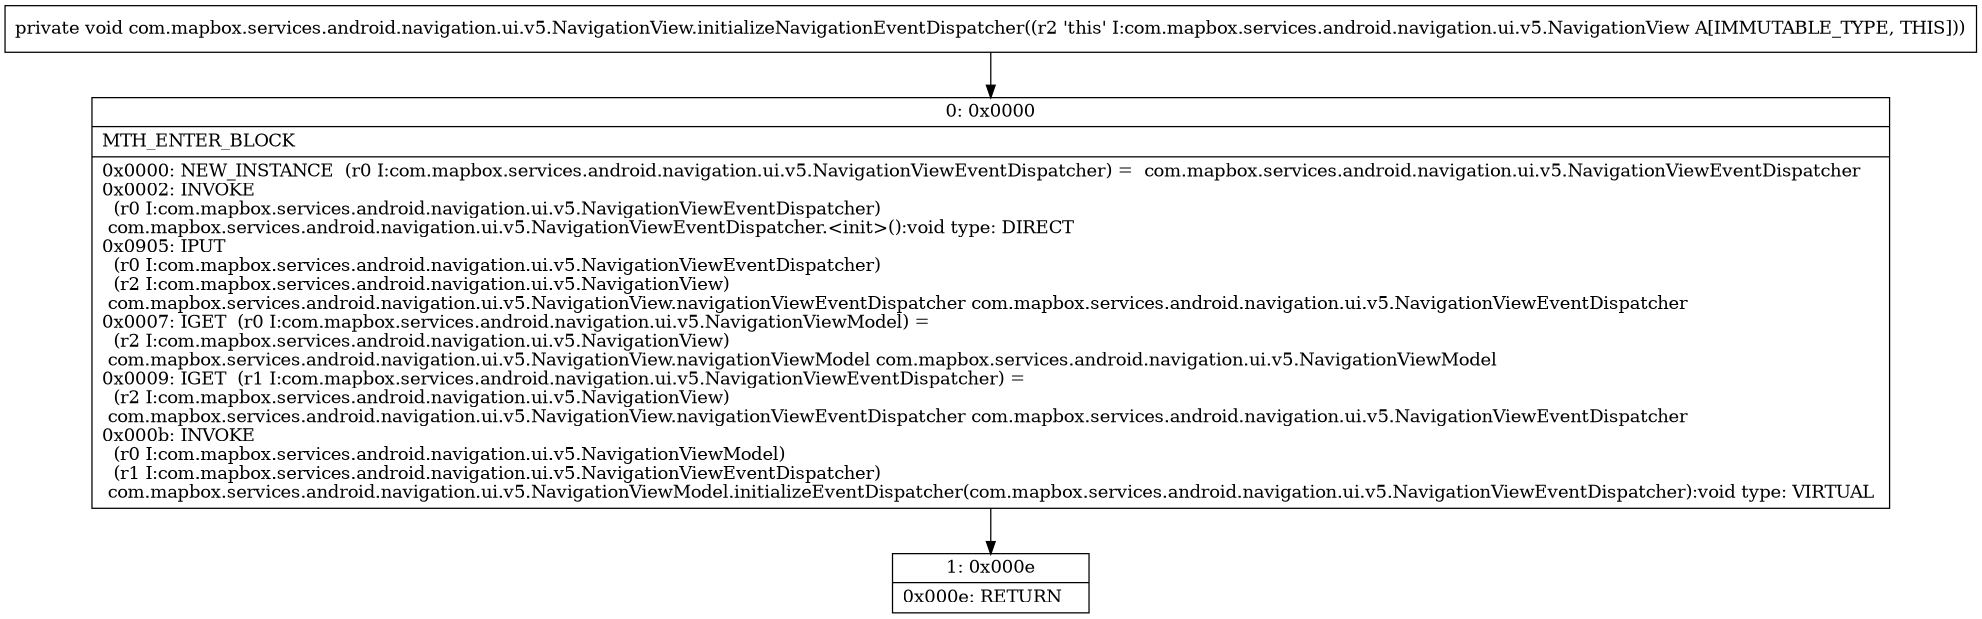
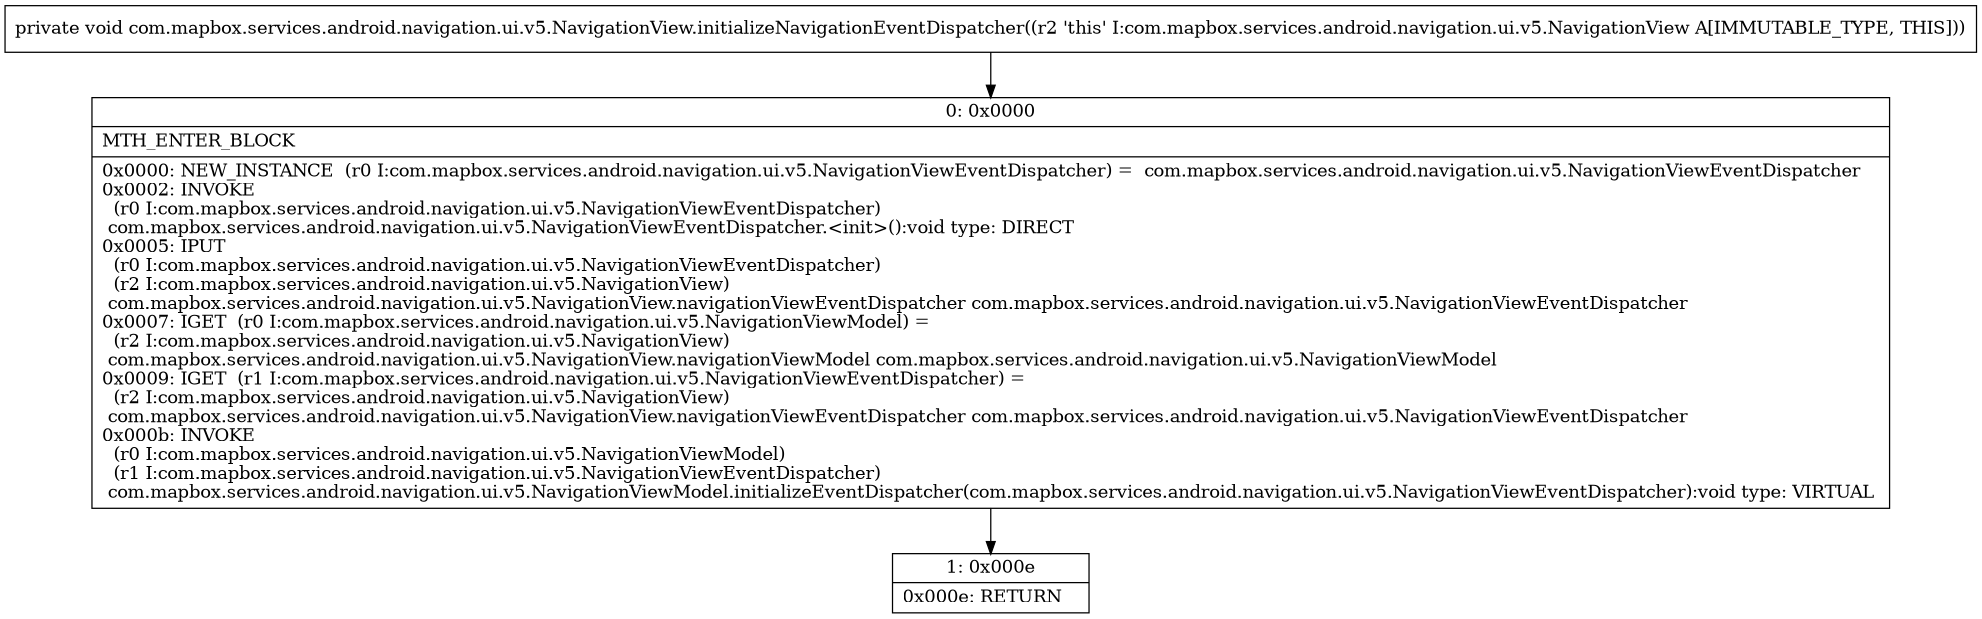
node "0: 0x0000": text "0x0905: IPUT" -> "0x0005: IPUT"
